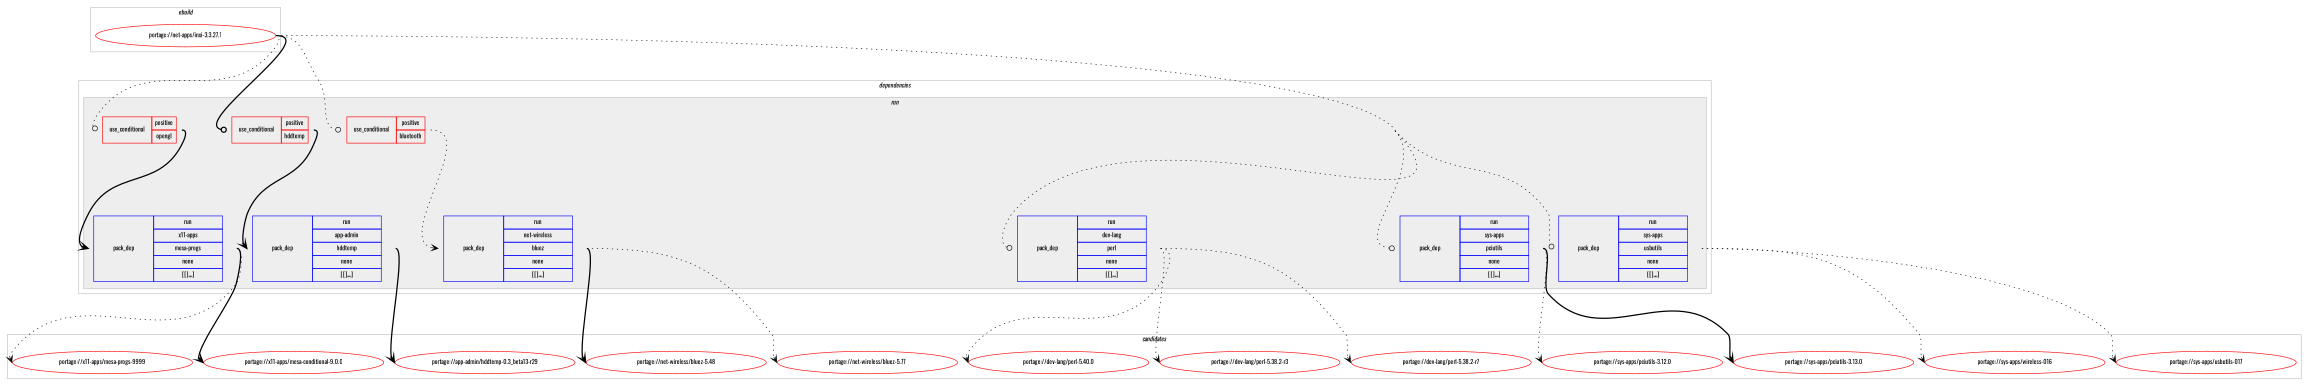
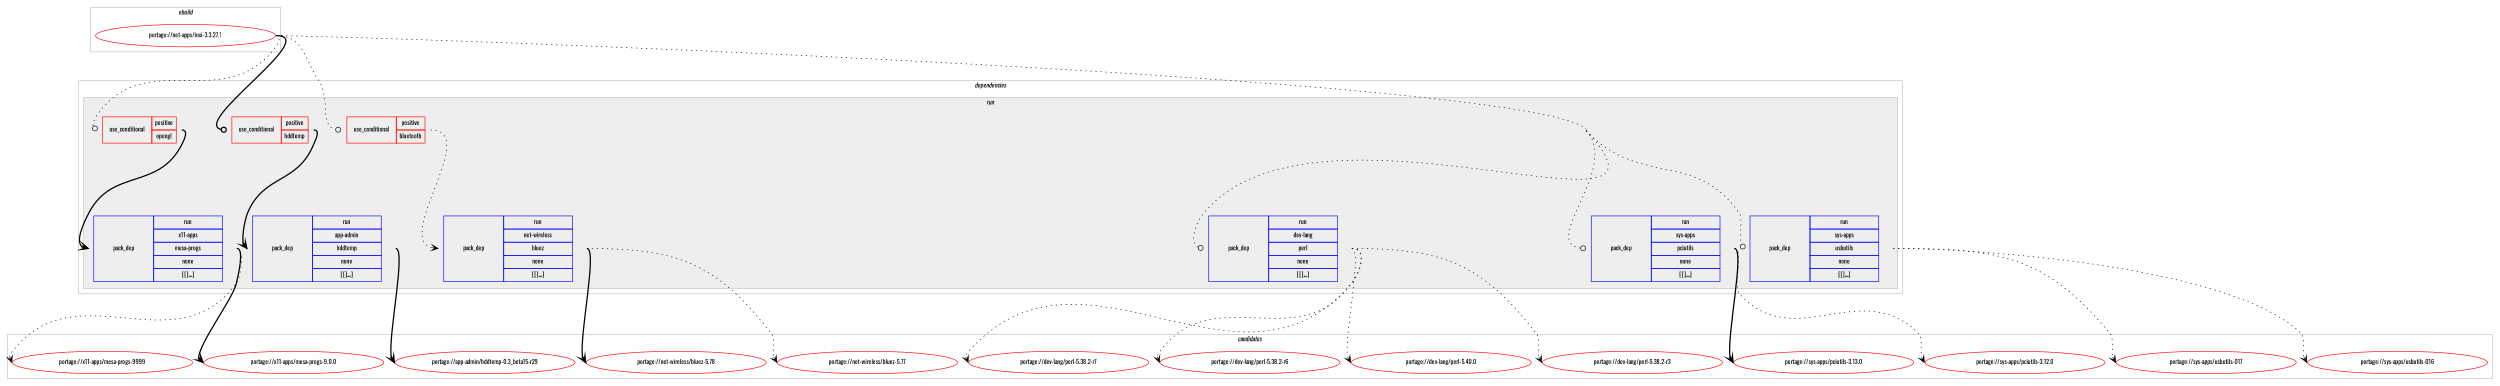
node "portage://x11-apps/mesa-conditional-9.0.0": label "portage://x11-apps/mesa-conditional-9.0.0" -> "portage://x11-apps/mesa-progs-9.0.0"
node "portage://app-admin/hddtemp-0.3_beta13-r29": label "portage://app-admin/hddtemp-0.3_beta13-r29" -> "portage://app-admin/hddtemp-0.3_beta15-r29"
node "portage://net-wireless/bluez-5.48": label "portage://net-wireless/bluez-5.48" -> "portage://net-wireless/bluez-5.78"
node "portage://dev-lang/perl-5.38.2-r6": added
node "portage://sys-apps/wireless-016": label "portage://sys-apps/wireless-016" -> "portage://sys-apps/usbutils-016"
